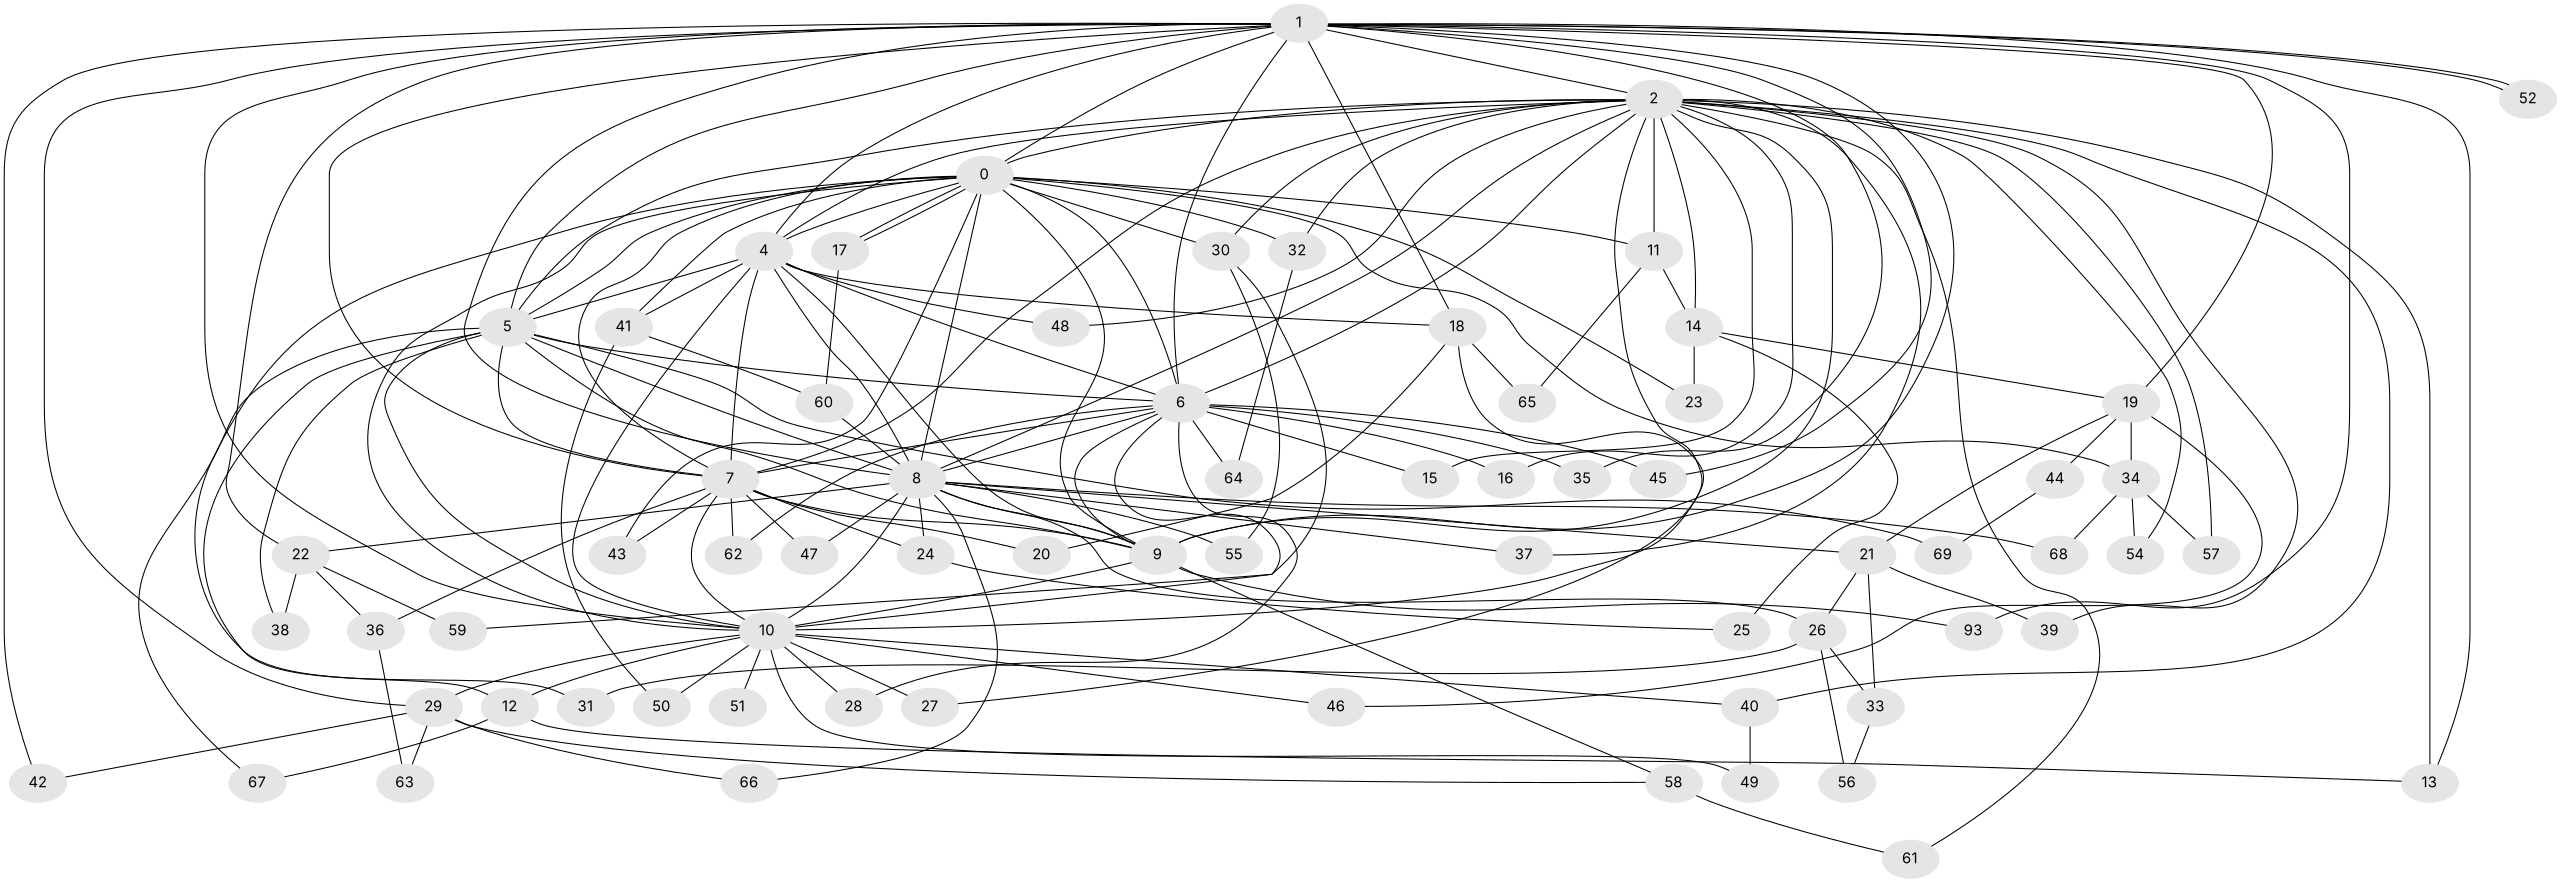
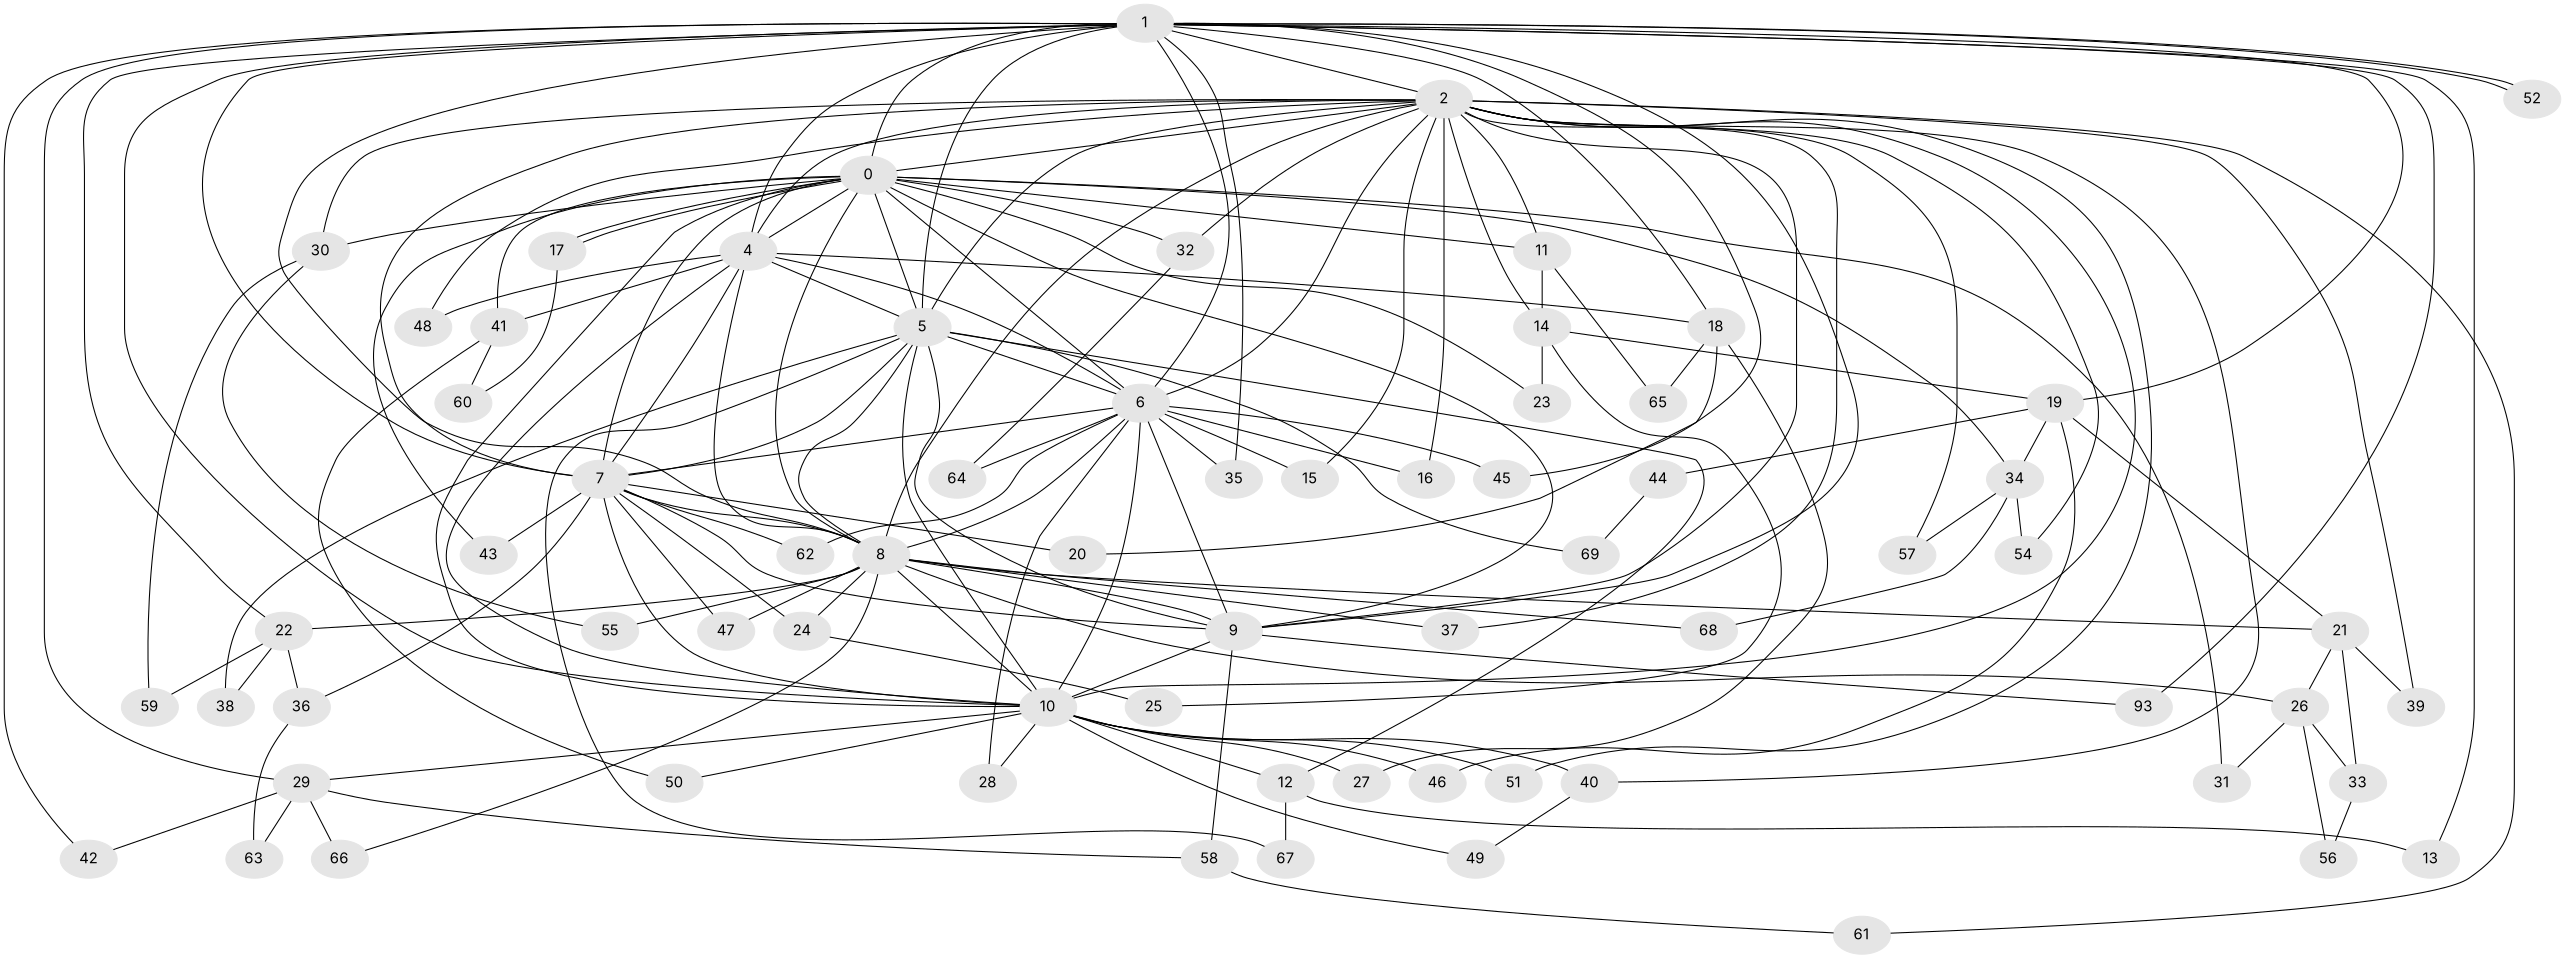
edge "2" -- "13": now "2" -- "51"
edge "4" -- "9": removed
edge "60" -- "8": now "7" -- "8"
